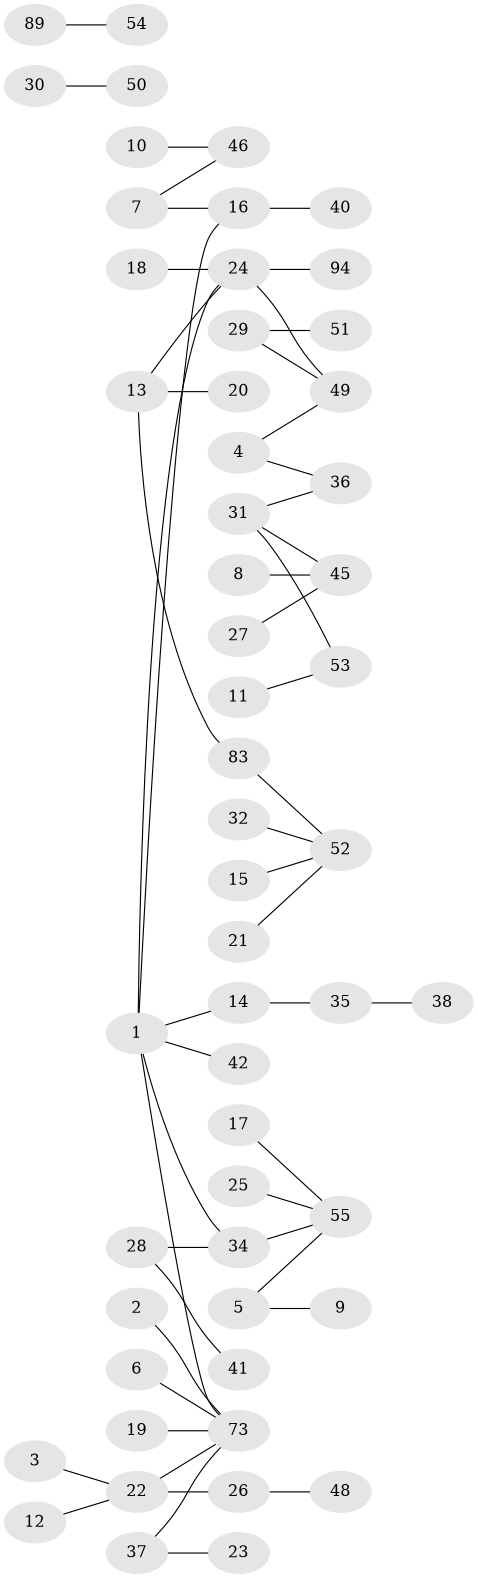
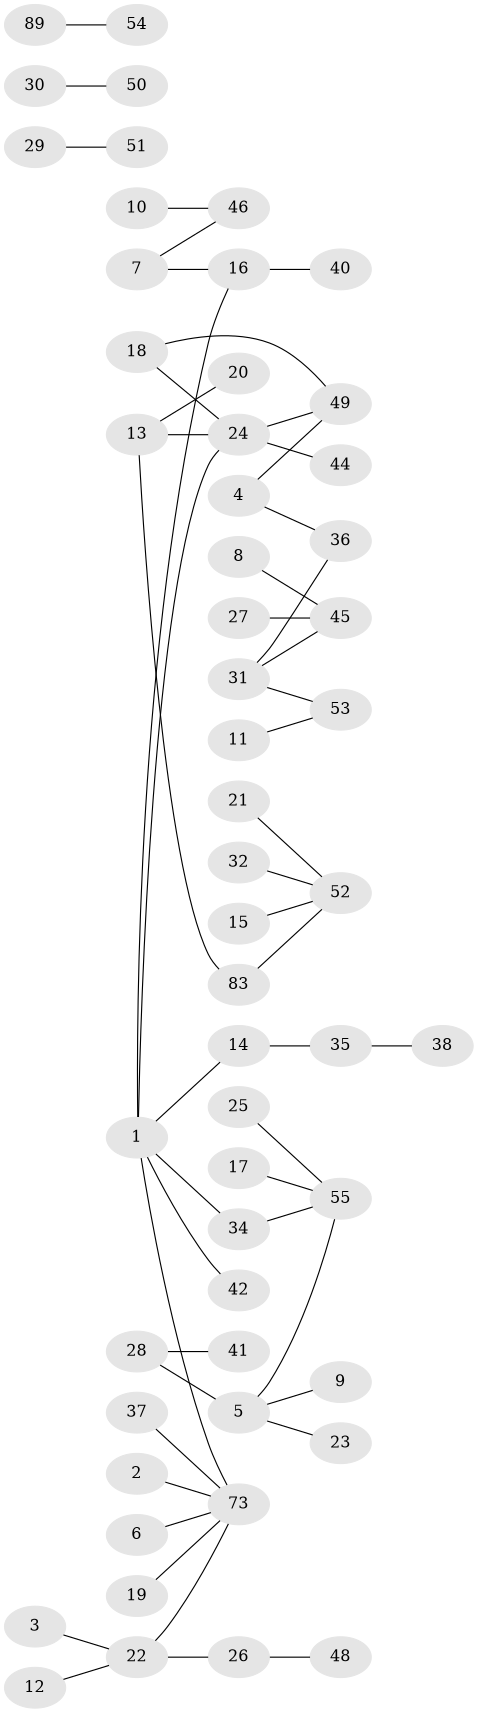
node "94": label "94" -> "44"
edge "29" -- "49": now "18" -- "49"
edge "28" -- "34": now "28" -- "5"
edge "37" -- "23": now "5" -- "23"
